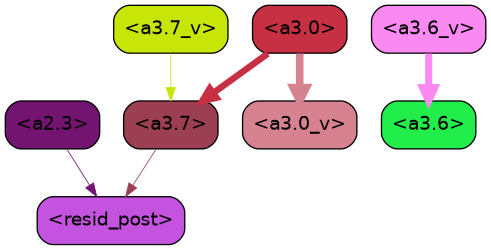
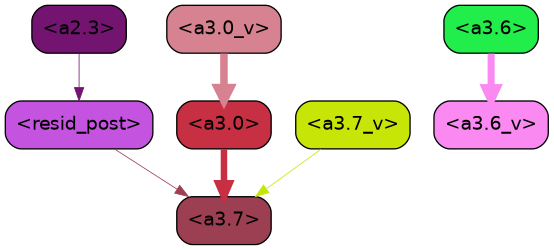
edge "<a3.0>" -> "<a3.0_v>": reversed
edge "<a3.6_v>" -> "<a3.6>": reversed
edge "<a3.7>" -> "<resid_post>": reversed
